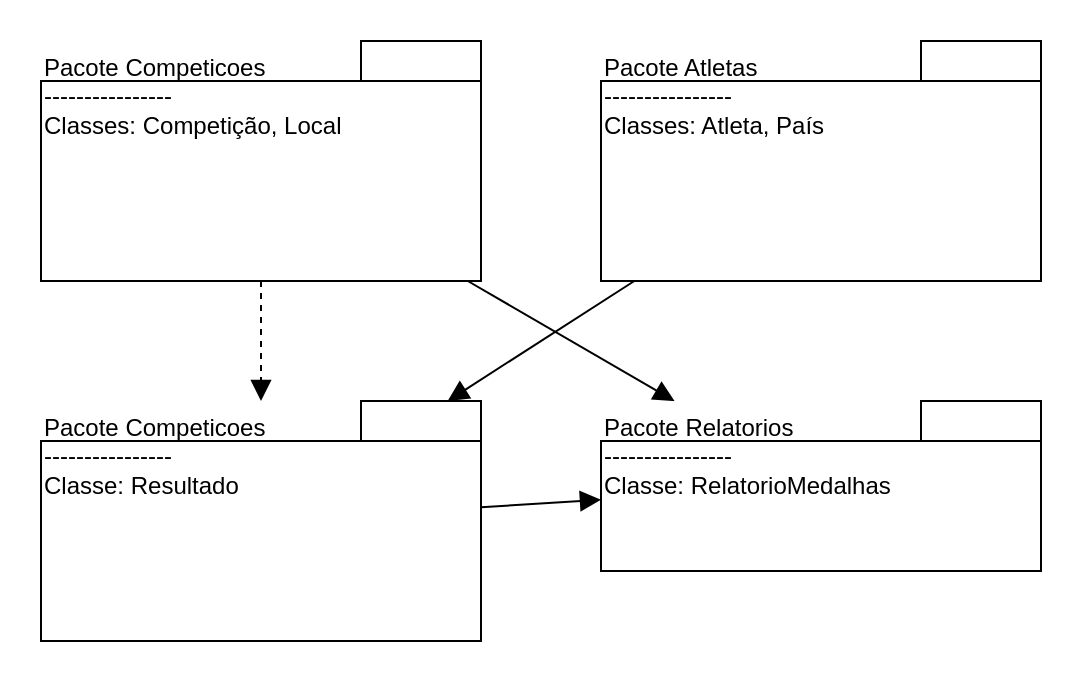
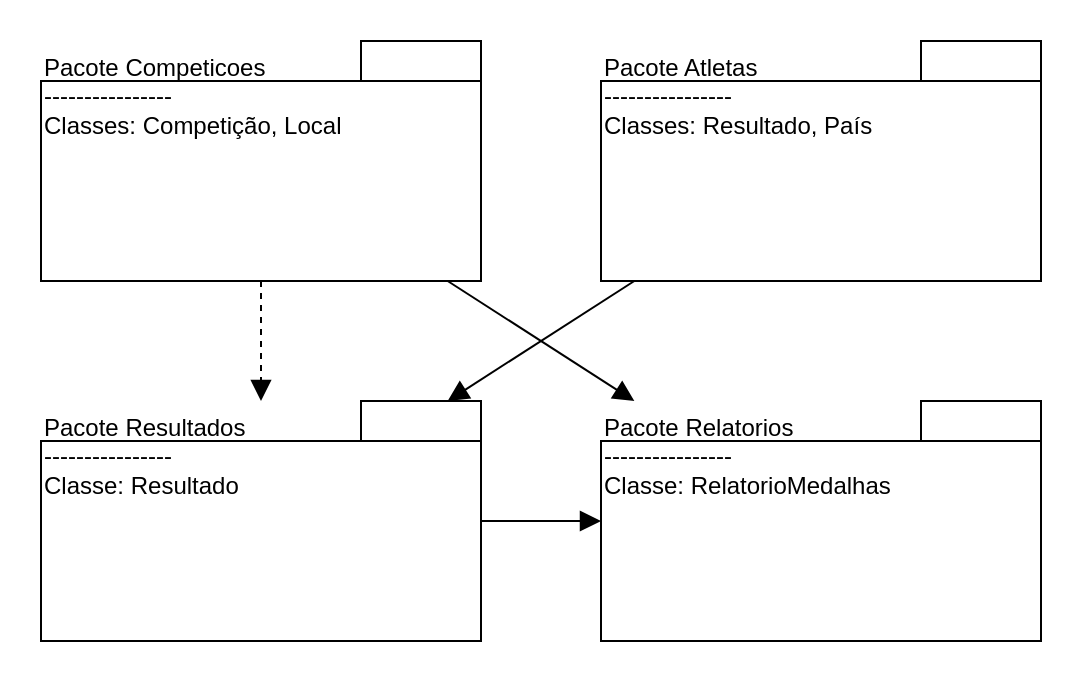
node "Pacote Atletas ---------------- Classes: Atleta, País": label "Pacote Atletas ---------------- Classes: Atleta, País" -> "Pacote Atletas ---------------- Classes: Resultado, País"
node "Pacote Competicoes ---------------- Classe: Resultado": label "Pacote Competicoes ---------------- Classe: Resultado" -> "Pacote Resultados ---------------- Classe: Resultado"
node "Pacote Relatorios ---------------- Classe: RelatorioMedalhas": size 440x170 -> 440x240
